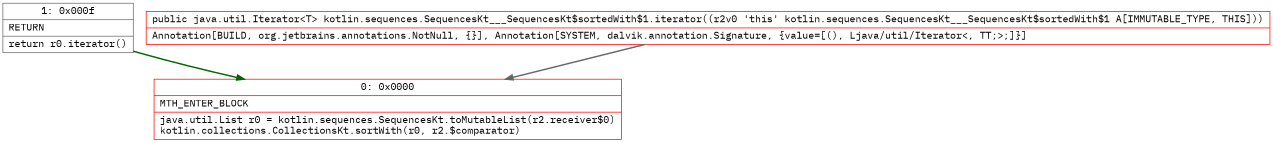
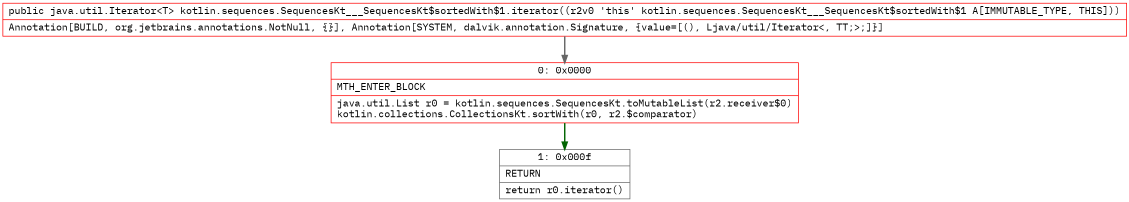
edge "1: 0x000f" -> "0: 0x0000": reversed
